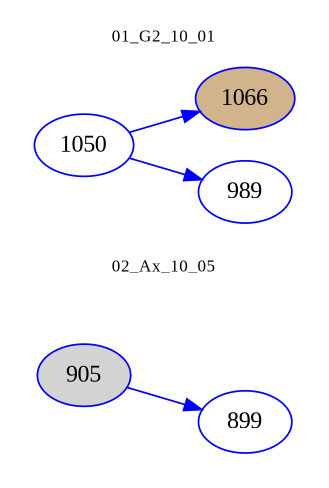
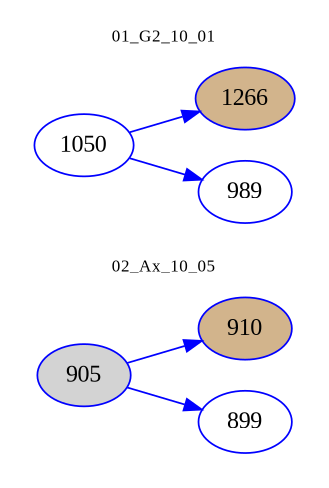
node "1066": label "1066" -> "1266"
node "910": added
